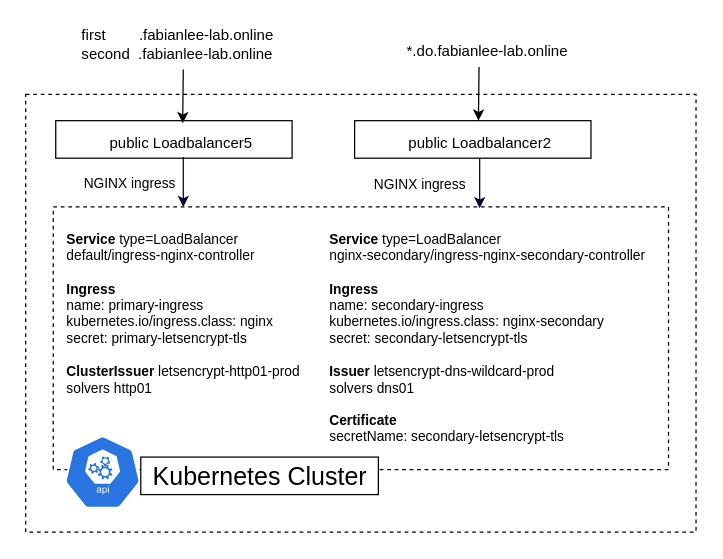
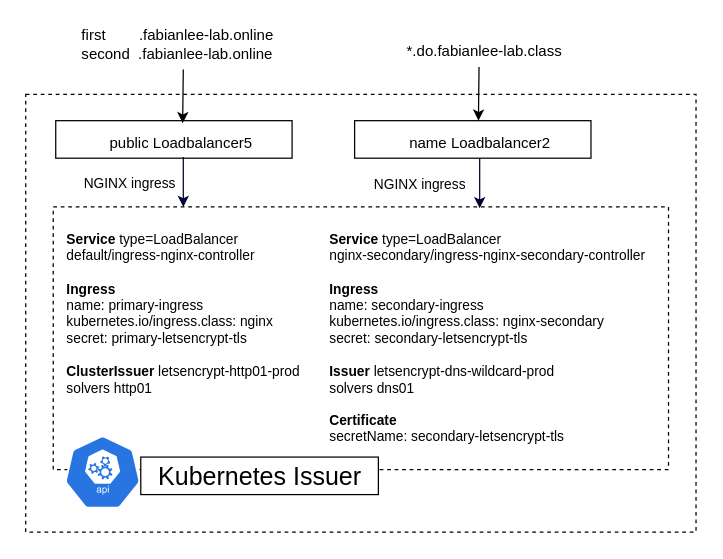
node "*.do.fabianlee-lab.online": label "*.do.fabianlee-lab.online" -> "*.do.fabianlee-lab.class"
node "public Loadbalancer2": label "public Loadbalancer2" -> "name Loadbalancer2"
node "Kubernetes Cluster": label "Kubernetes Cluster" -> "Kubernetes Issuer"
